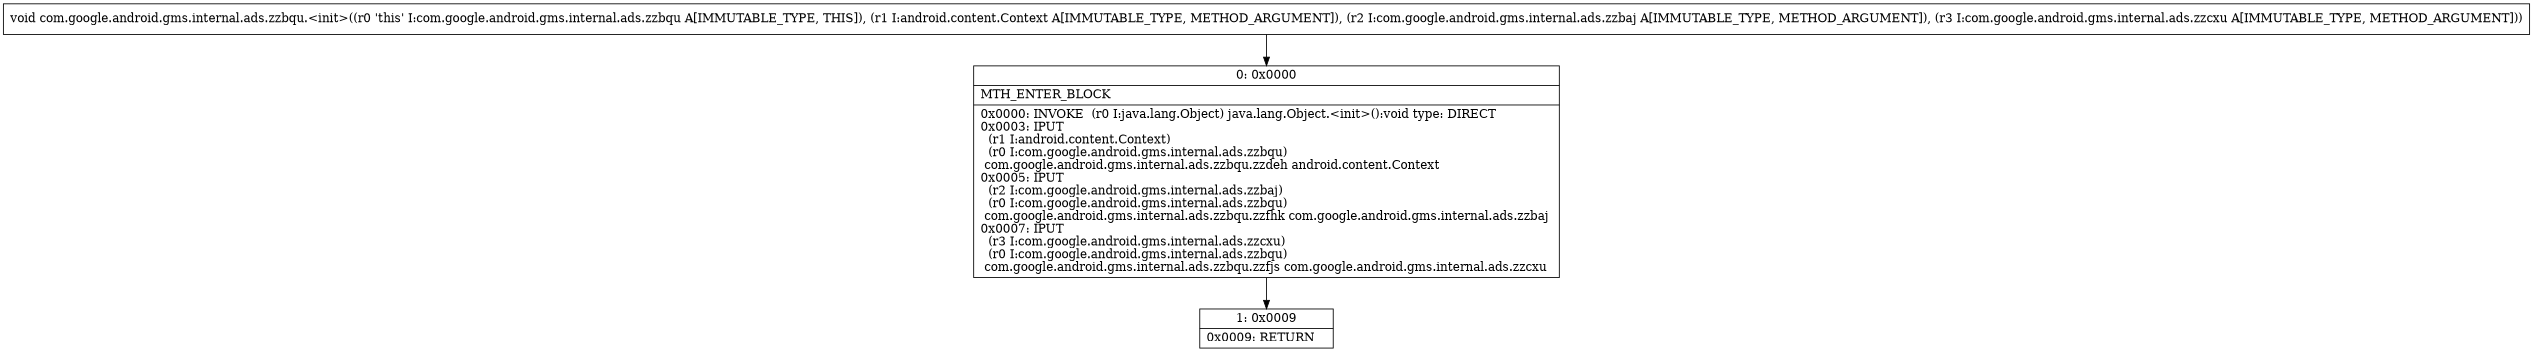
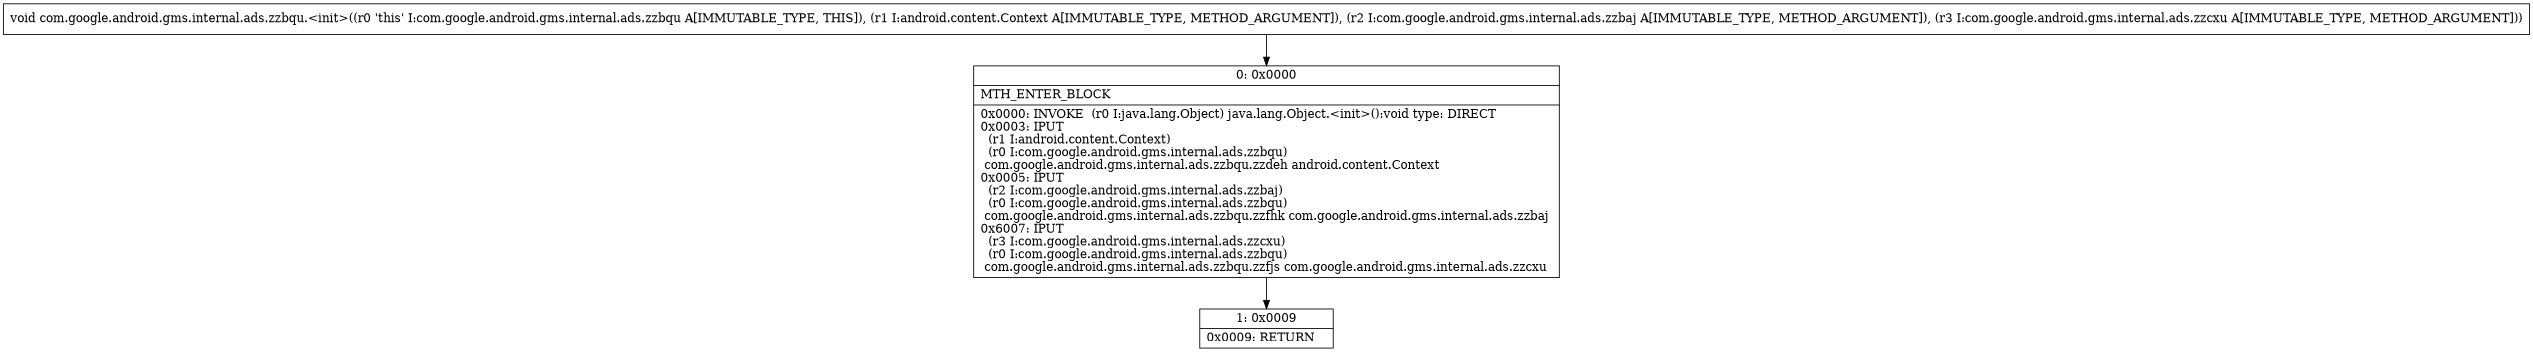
node "0: 0x0000": text "0x0007: IPUT" -> "0x6007: IPUT"
